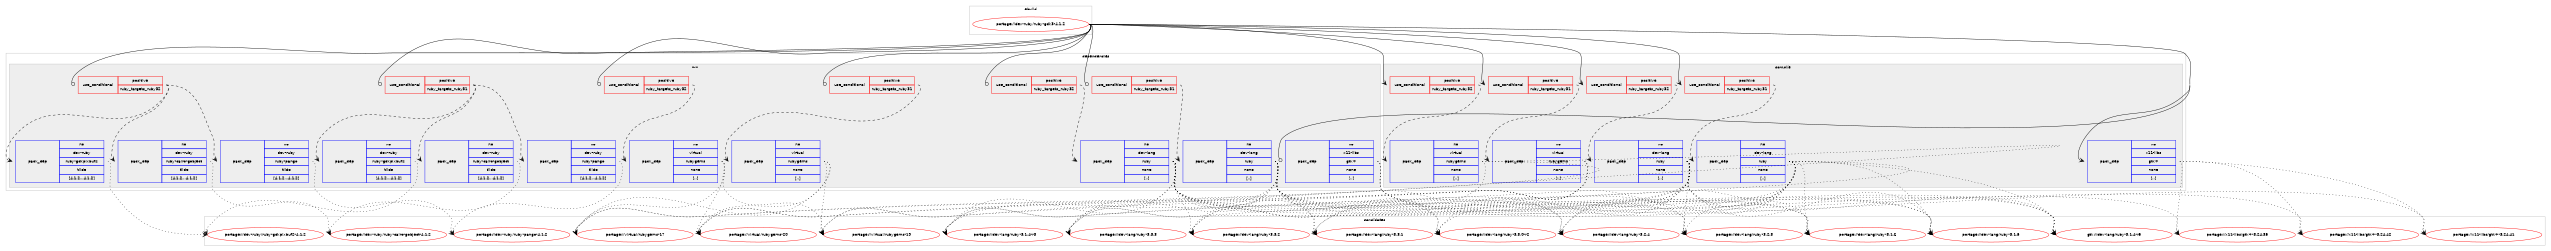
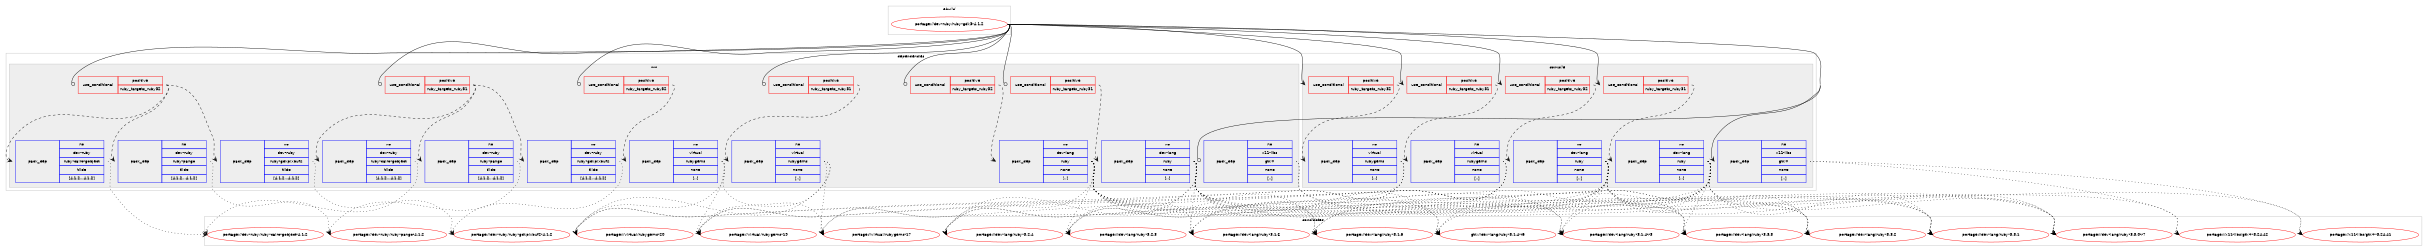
node "portage://dev-lang/ruby-3.3.0-r2": label "portage://dev-lang/ruby-3.3.0-r2" -> "portage://dev-lang/ruby-3.3.0-r7"
node "portage://x11-libs/gtk+-3.24.35": removed
